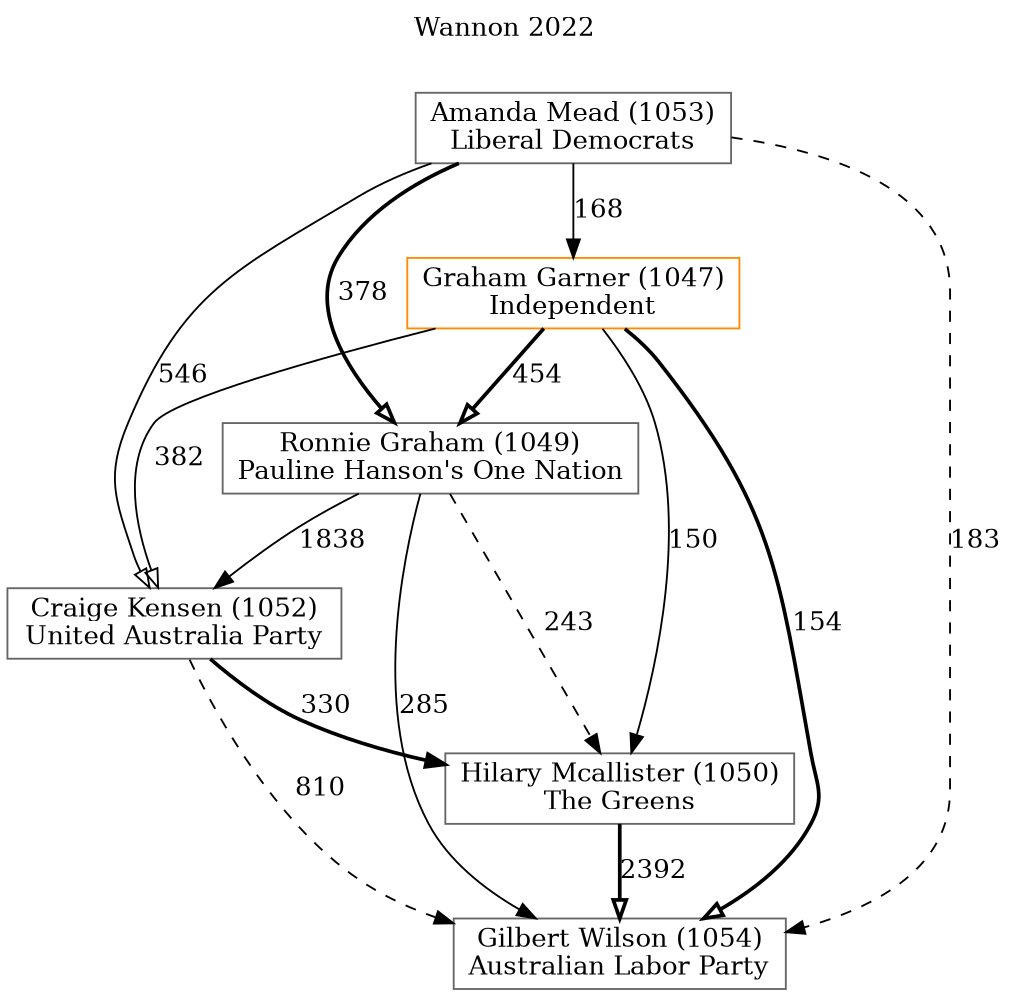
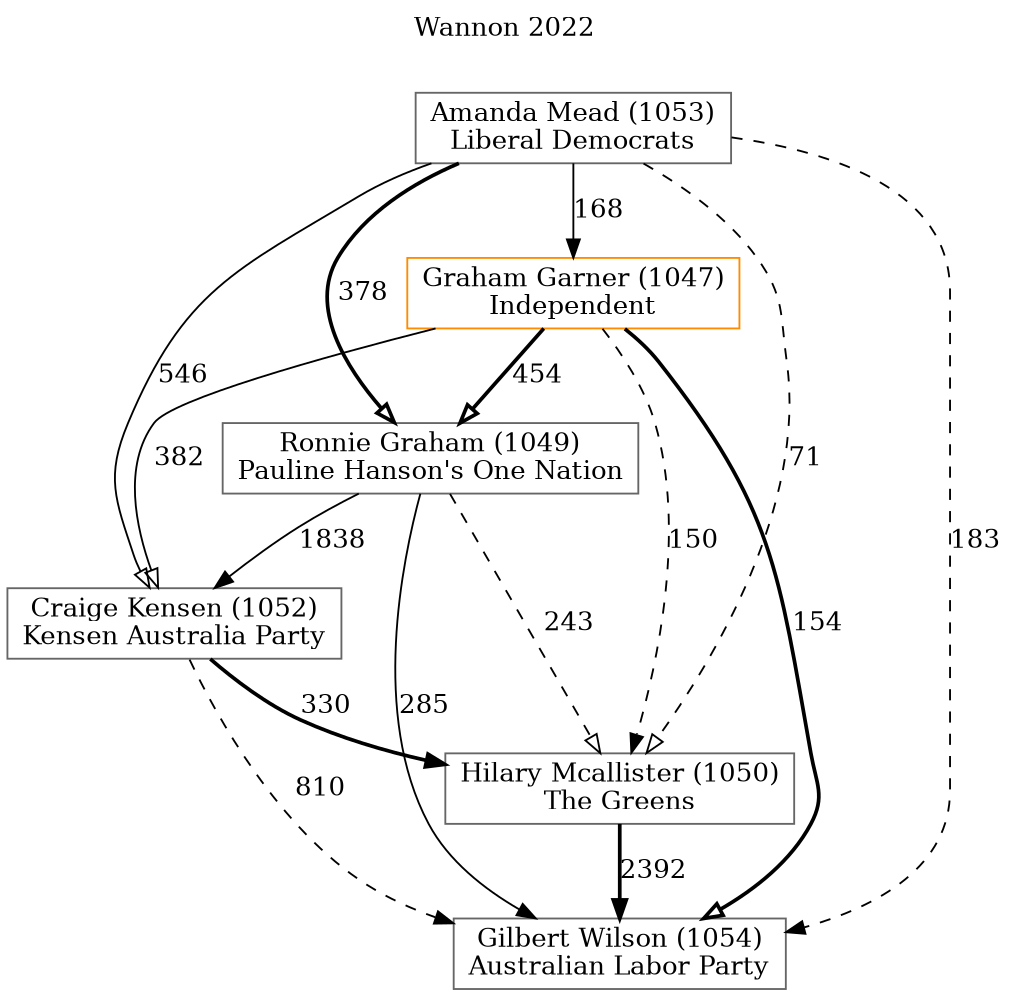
edge "Amanda Mead (1053) Liberal Democrats" -> "Hilary Mcallister (1050) The Greens": added, label "71"
edge "Graham Garner (1047) Independent" -> "Hilary Mcallister (1050) The Greens": style solid -> dashed
edge "Ronnie Graham (1049) Pauline Hanson's One Nation" -> "Hilary Mcallister (1050) The Greens": arrowhead normal -> onormal
node "Craige Kensen (1052) United Australia Party": label "Craige Kensen (1052) United Australia Party" -> "Craige Kensen (1052) Kensen Australia Party"
edge "Hilary Mcallister (1050) The Greens" -> "Gilbert Wilson (1054) Australian Labor Party": arrowhead onormal -> normal
